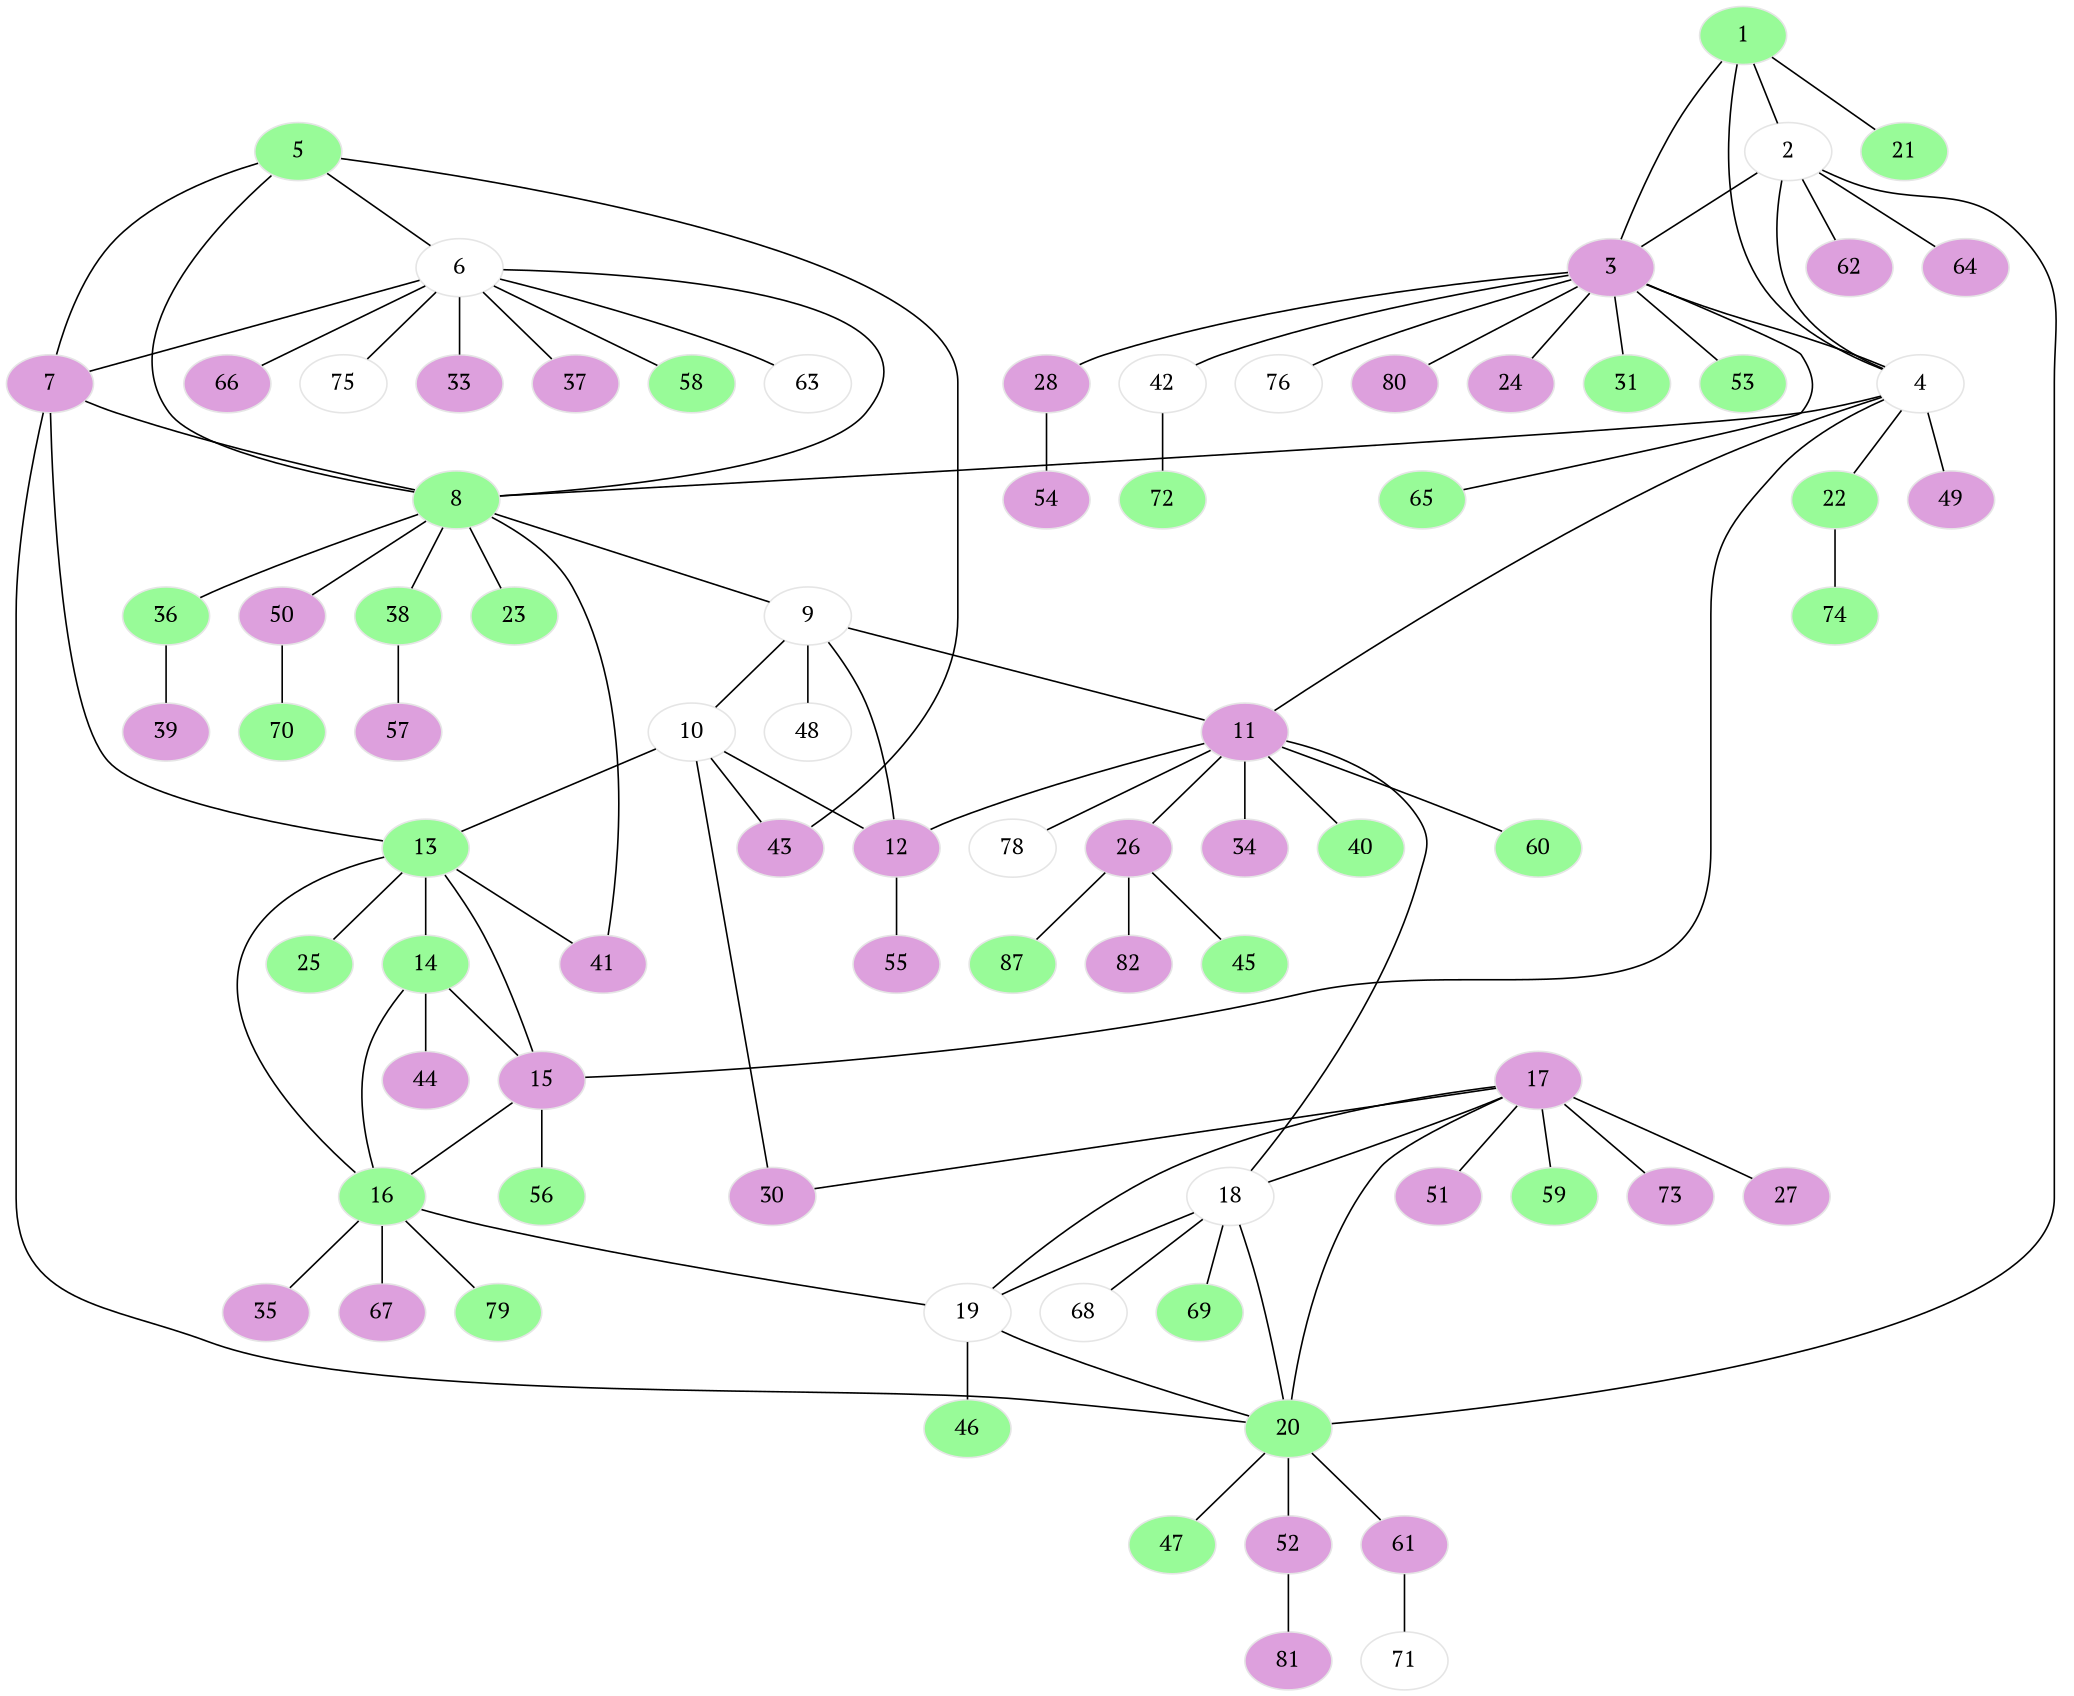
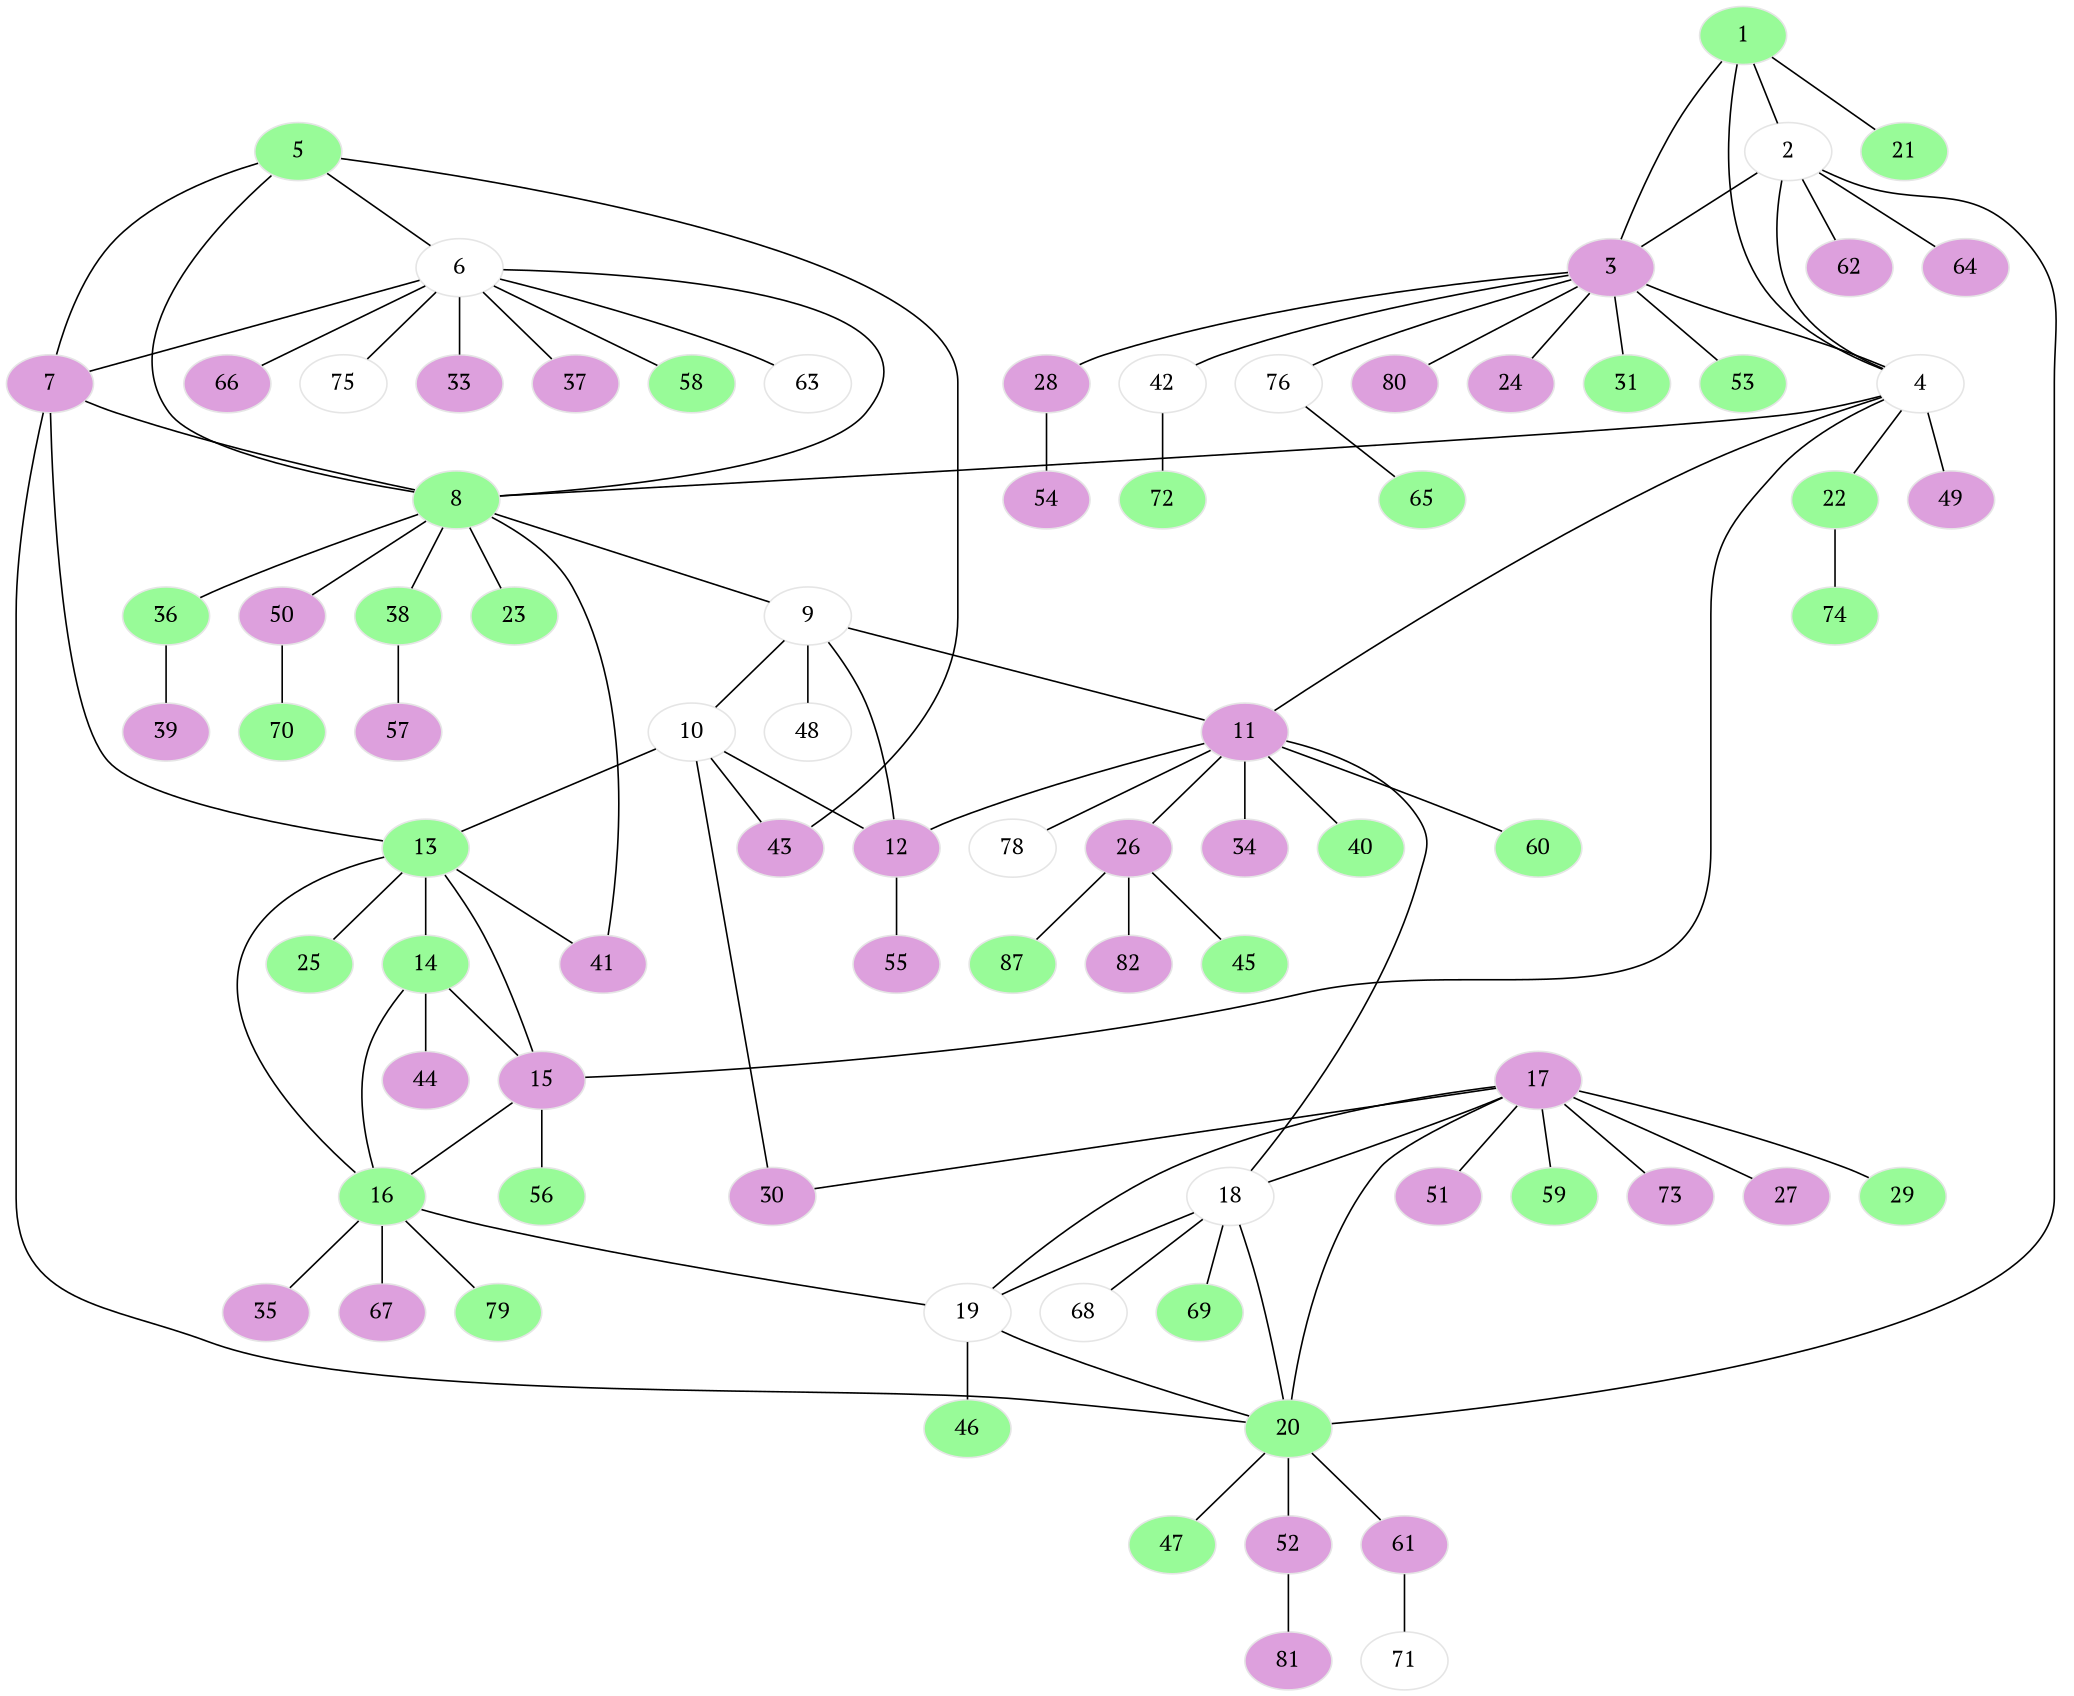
edge "3" -- "65": now "76" -- "65"
node "29": added
